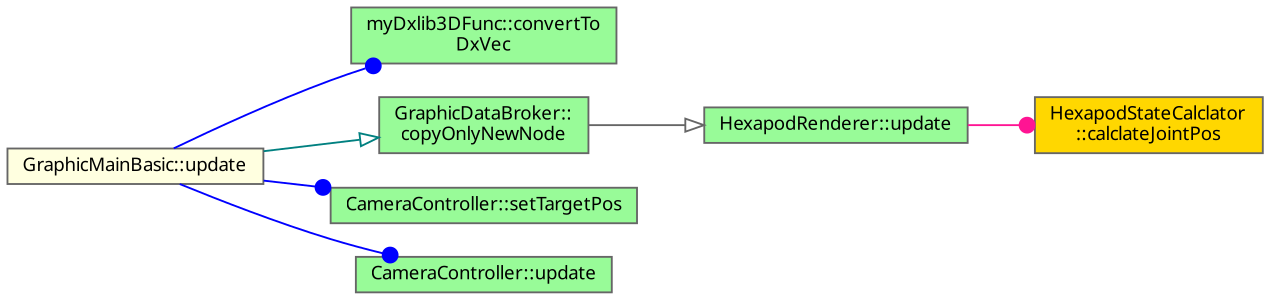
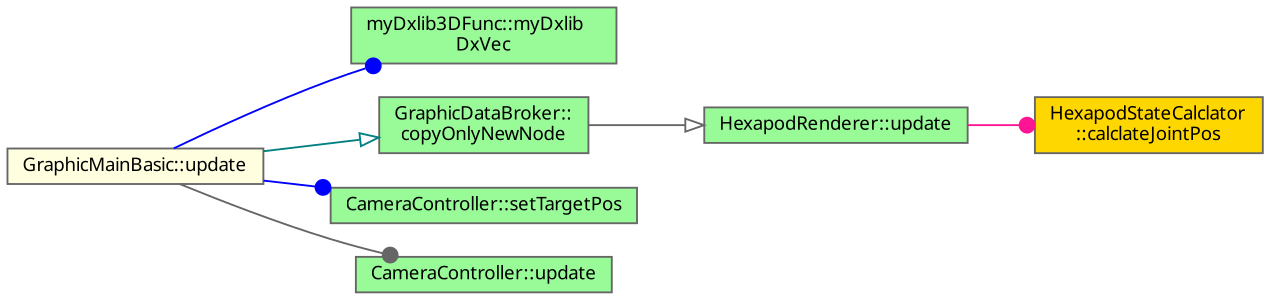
node "myDxlib3DFunc::convertTo DxVec": label "myDxlib3DFunc::convertTo DxVec" -> "myDxlib3DFunc::myDxlib DxVec"
edge "GraphicMainBasic::update" -> "CameraController::update": color blue -> gray40
